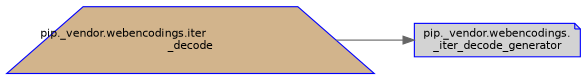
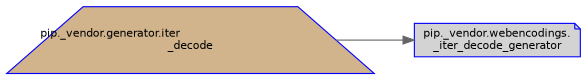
node "pip._vendor.webencodings.iter _decode": label "pip._vendor.webencodings.iter _decode" -> "pip._vendor.generator.iter _decode"
